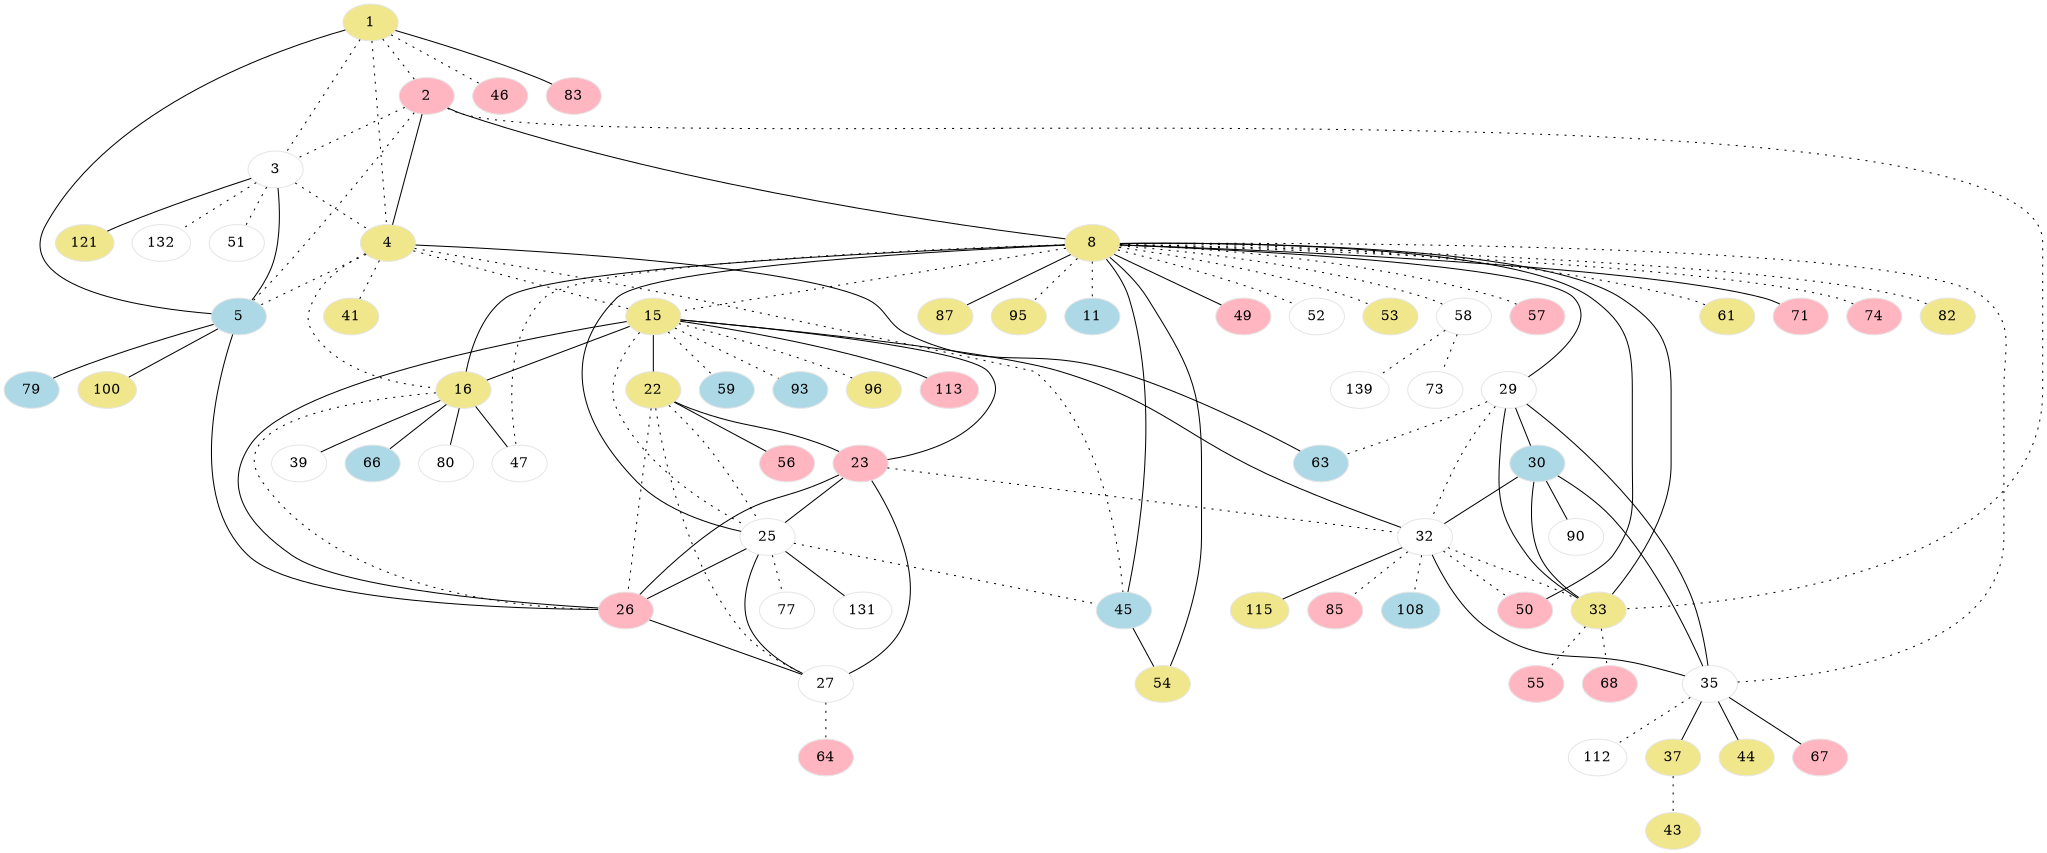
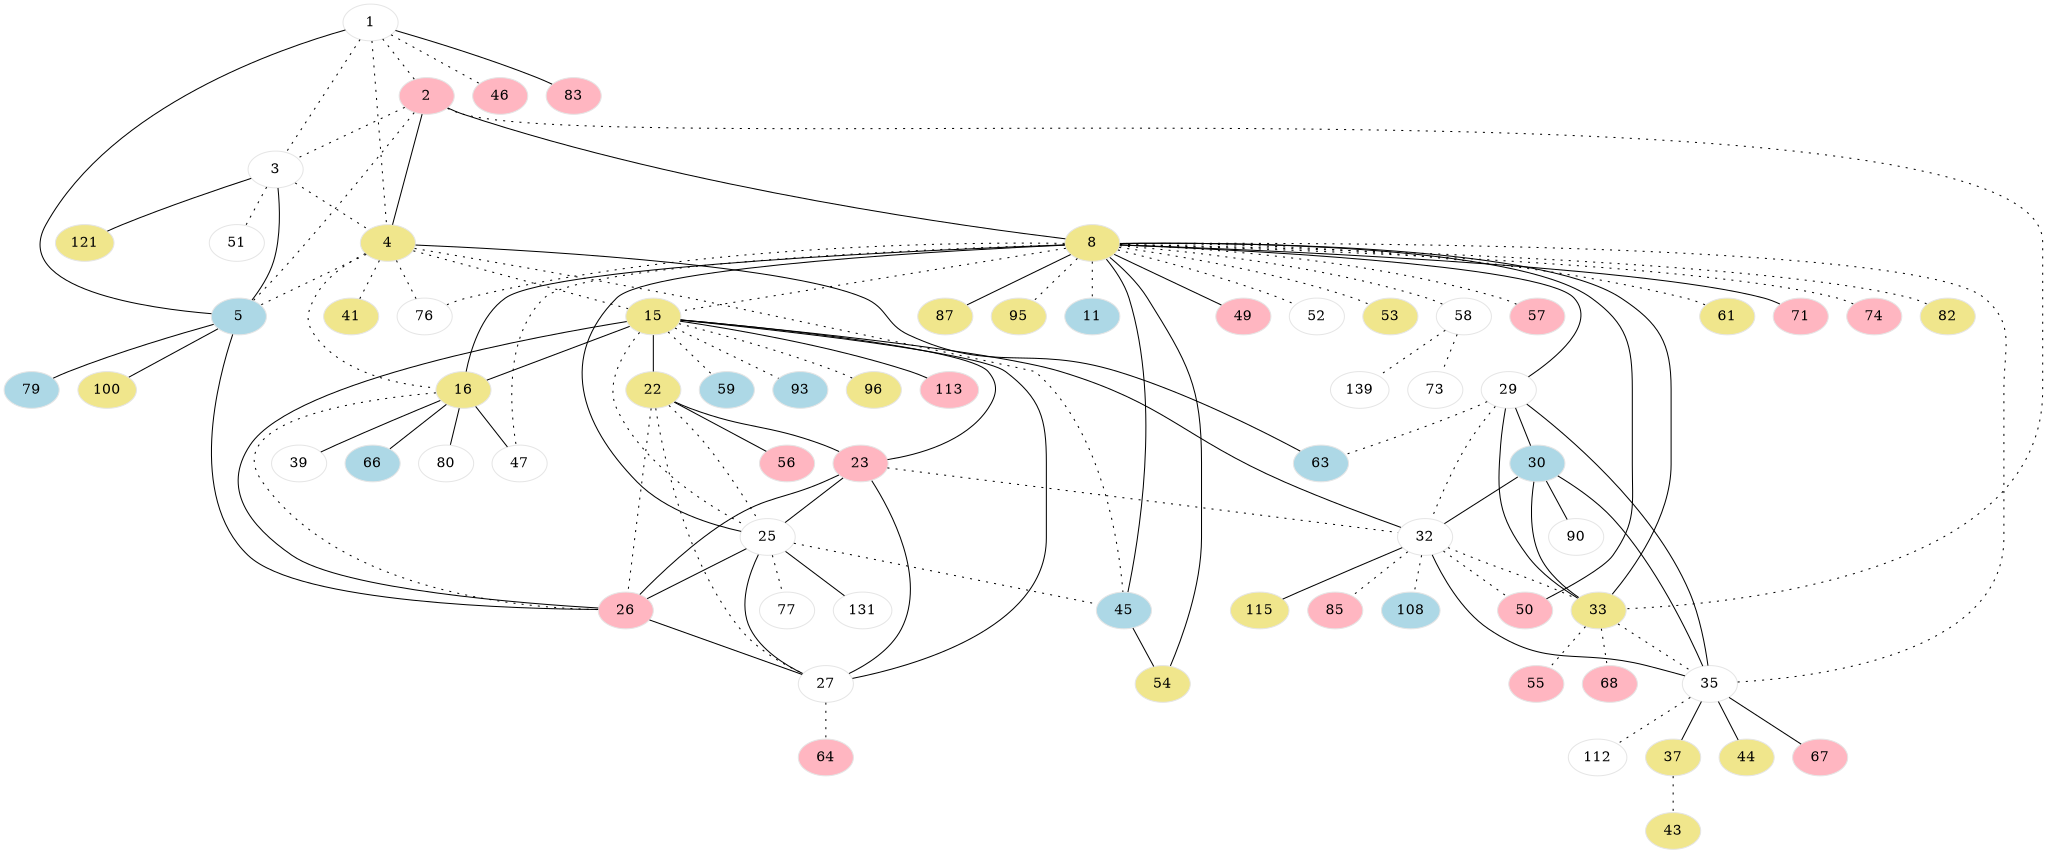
node "1": fillcolor khaki -> white
node "132": removed
node "76": added
edge "15" -- "27": added
edge "33" -- "35": added
